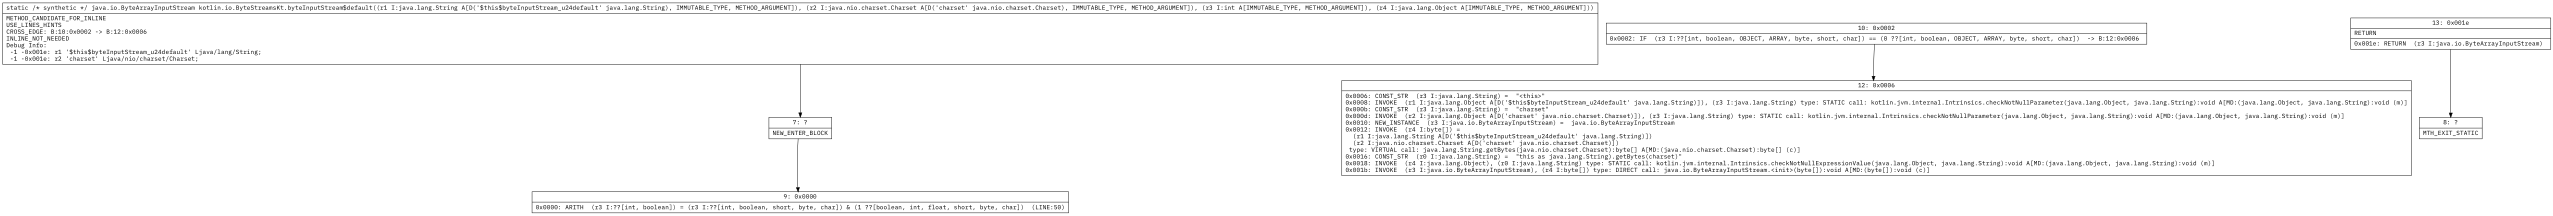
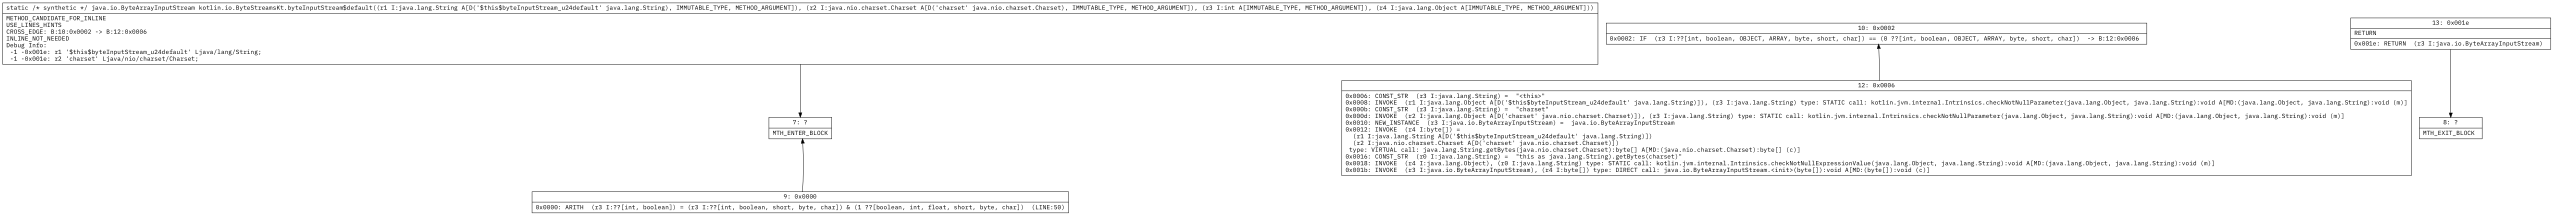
edge "10: 0x0002" -> "12: 0x0006": reversed
node "7: ?": text "NEW_ENTER_BLOCK" -> "MTH_ENTER_BLOCK"
node "8: ?": text "MTH_EXIT_STATIC" -> "MTH_EXIT_BLOCK"
edge "7: ?" -> "9: 0x0000": reversed
